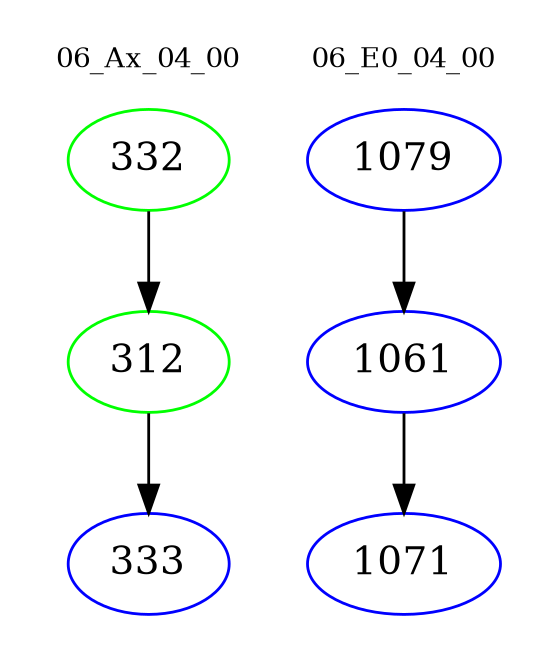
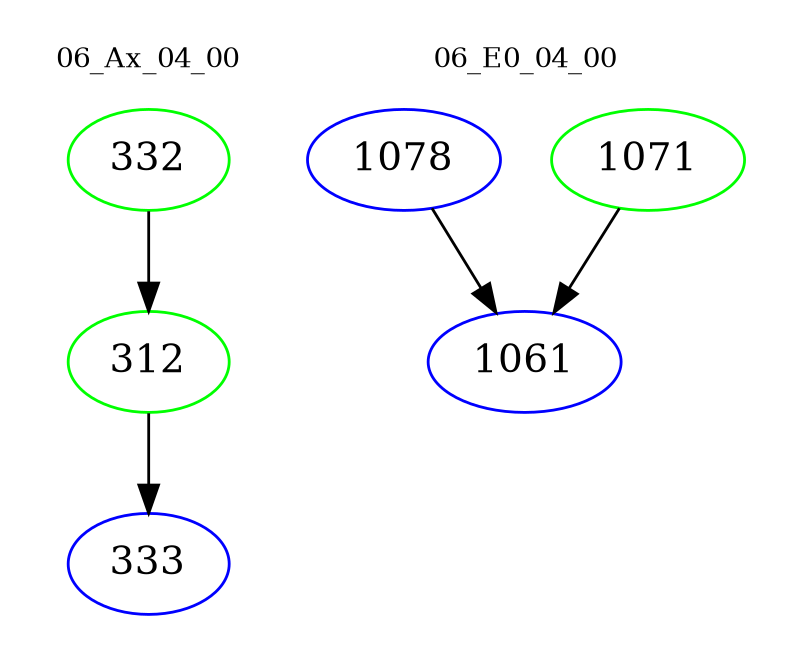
node "1079": label "1079" -> "1078"
edge "1061" -> "1071": reversed
node "1071": color blue -> green
